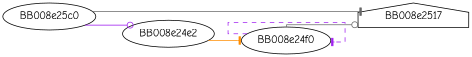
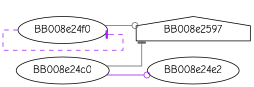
node "BB008e25c0": label "BB008e25c0" -> "BB008e24c0"
node "BB008e2517": label "BB008e2517" -> "BB008e2597"
edge "BB008e24e2" -> "BB008e24f0": removed
